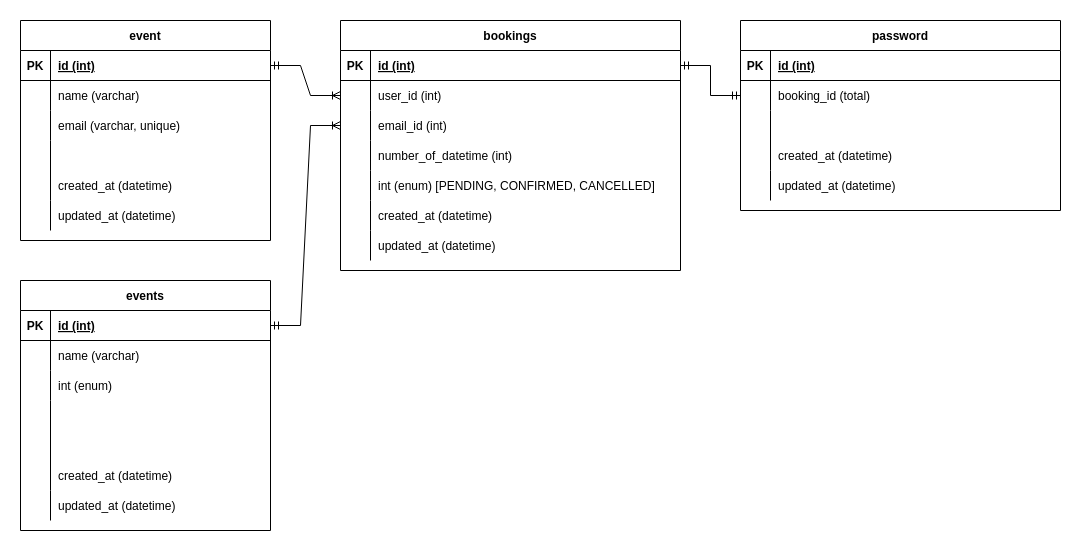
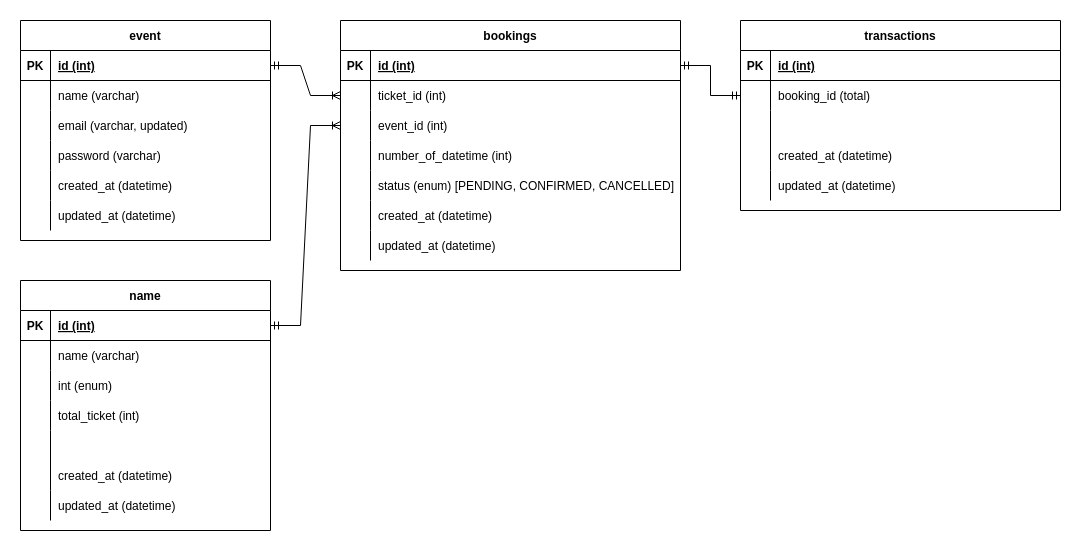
node "password": label "password" -> "transactions"
node "user_id (int)": label "user_id (int)" -> "ticket_id (int)"
node "email (varchar, unique)": label "email (varchar, unique)" -> "email (varchar, updated)"
node "email_id (int)": label "email_id (int)" -> "event_id (int)"
node "password (varchar)": added
node "int (enum) [PENDING, CONFIRMED, CANCELLED]": label "int (enum) [PENDING, CONFIRMED, CANCELLED]" -> "status (enum) [PENDING, CONFIRMED, CANCELLED]"
node "events": label "events" -> "name"
node "total_ticket (int)": added
